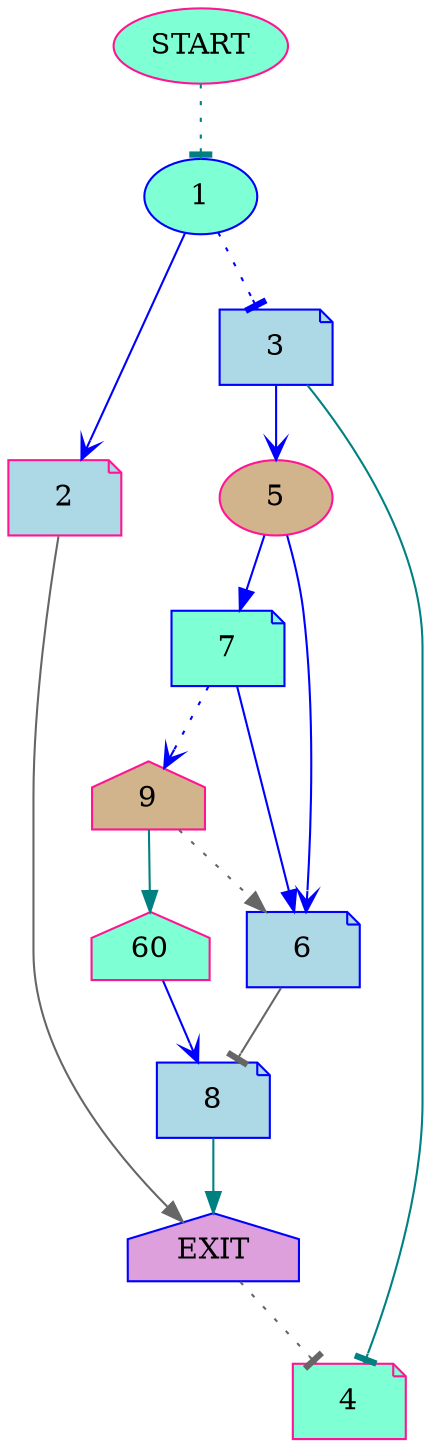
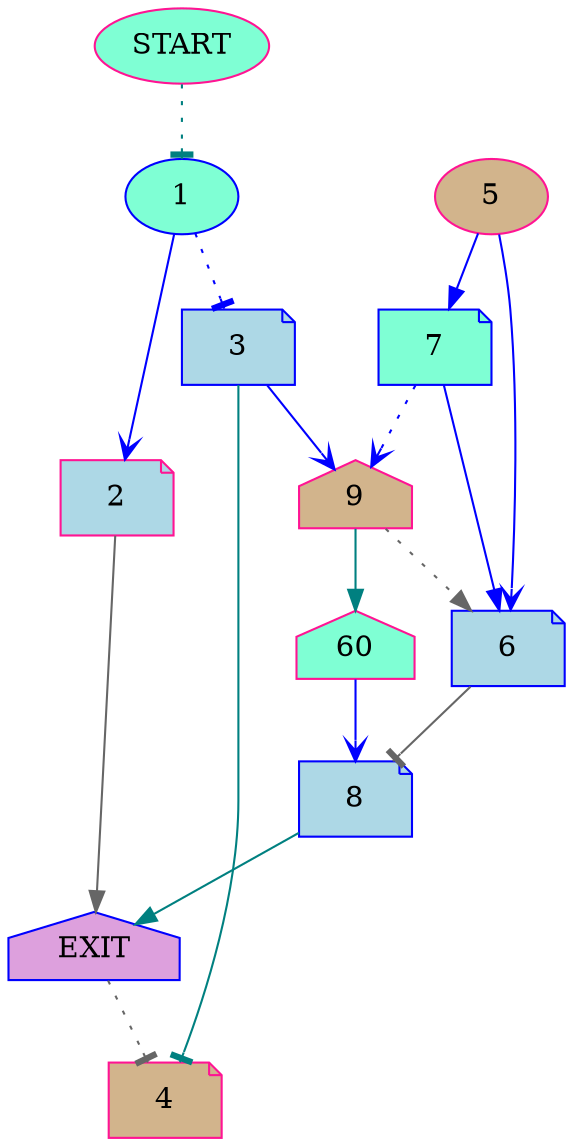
edge "3" -> "5": now "3" -> "9"
node "4": fillcolor aquamarine -> tan
